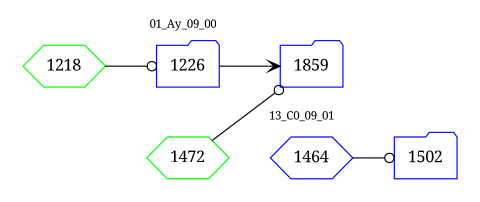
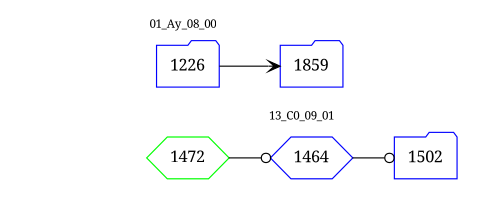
cluster "01_Ay_09_00": label "01_Ay_09_00" -> "01_Ay_08_00"
node "1218": removed
edge "1472" -> "1859": now "1472" -> "1464"
